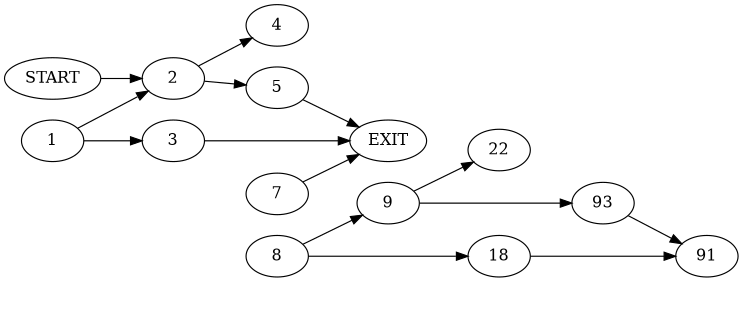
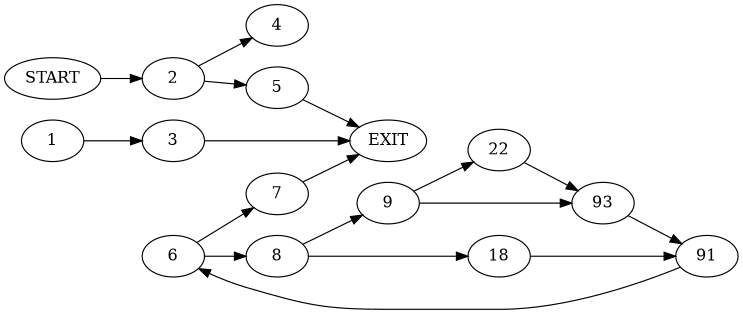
edge "1" -> "2": removed
edge "22" -> "93": added
node "6": added
